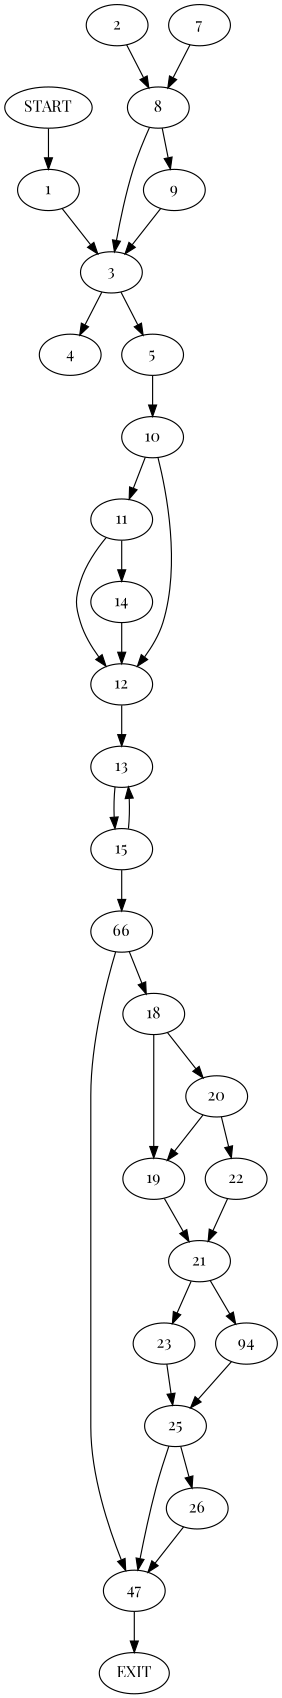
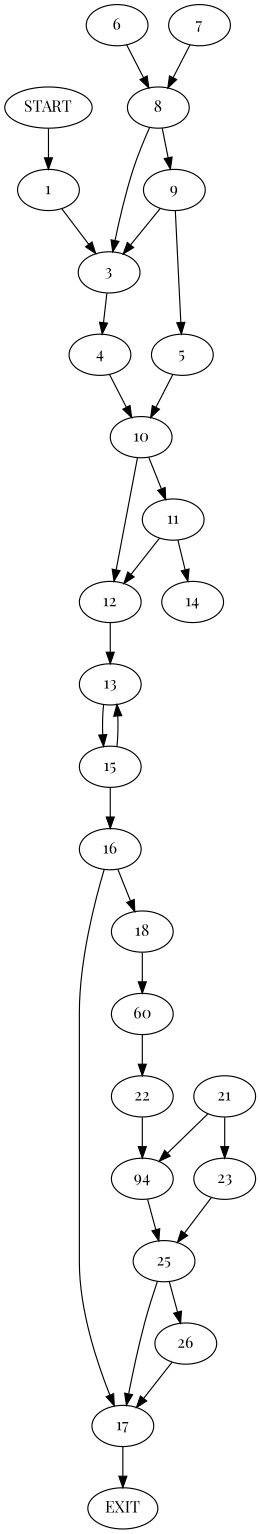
node "2": label "2" -> "6"
edge "3" -> "5": now "9" -> "5"
edge "4" -> "10": added
edge "14" -> "12": removed
node "66": label "66" -> "16"
node "20": label "20" -> "60"
node "19": removed
edge "22" -> "21": now "22" -> "94"
node "47": label "47" -> "17"
